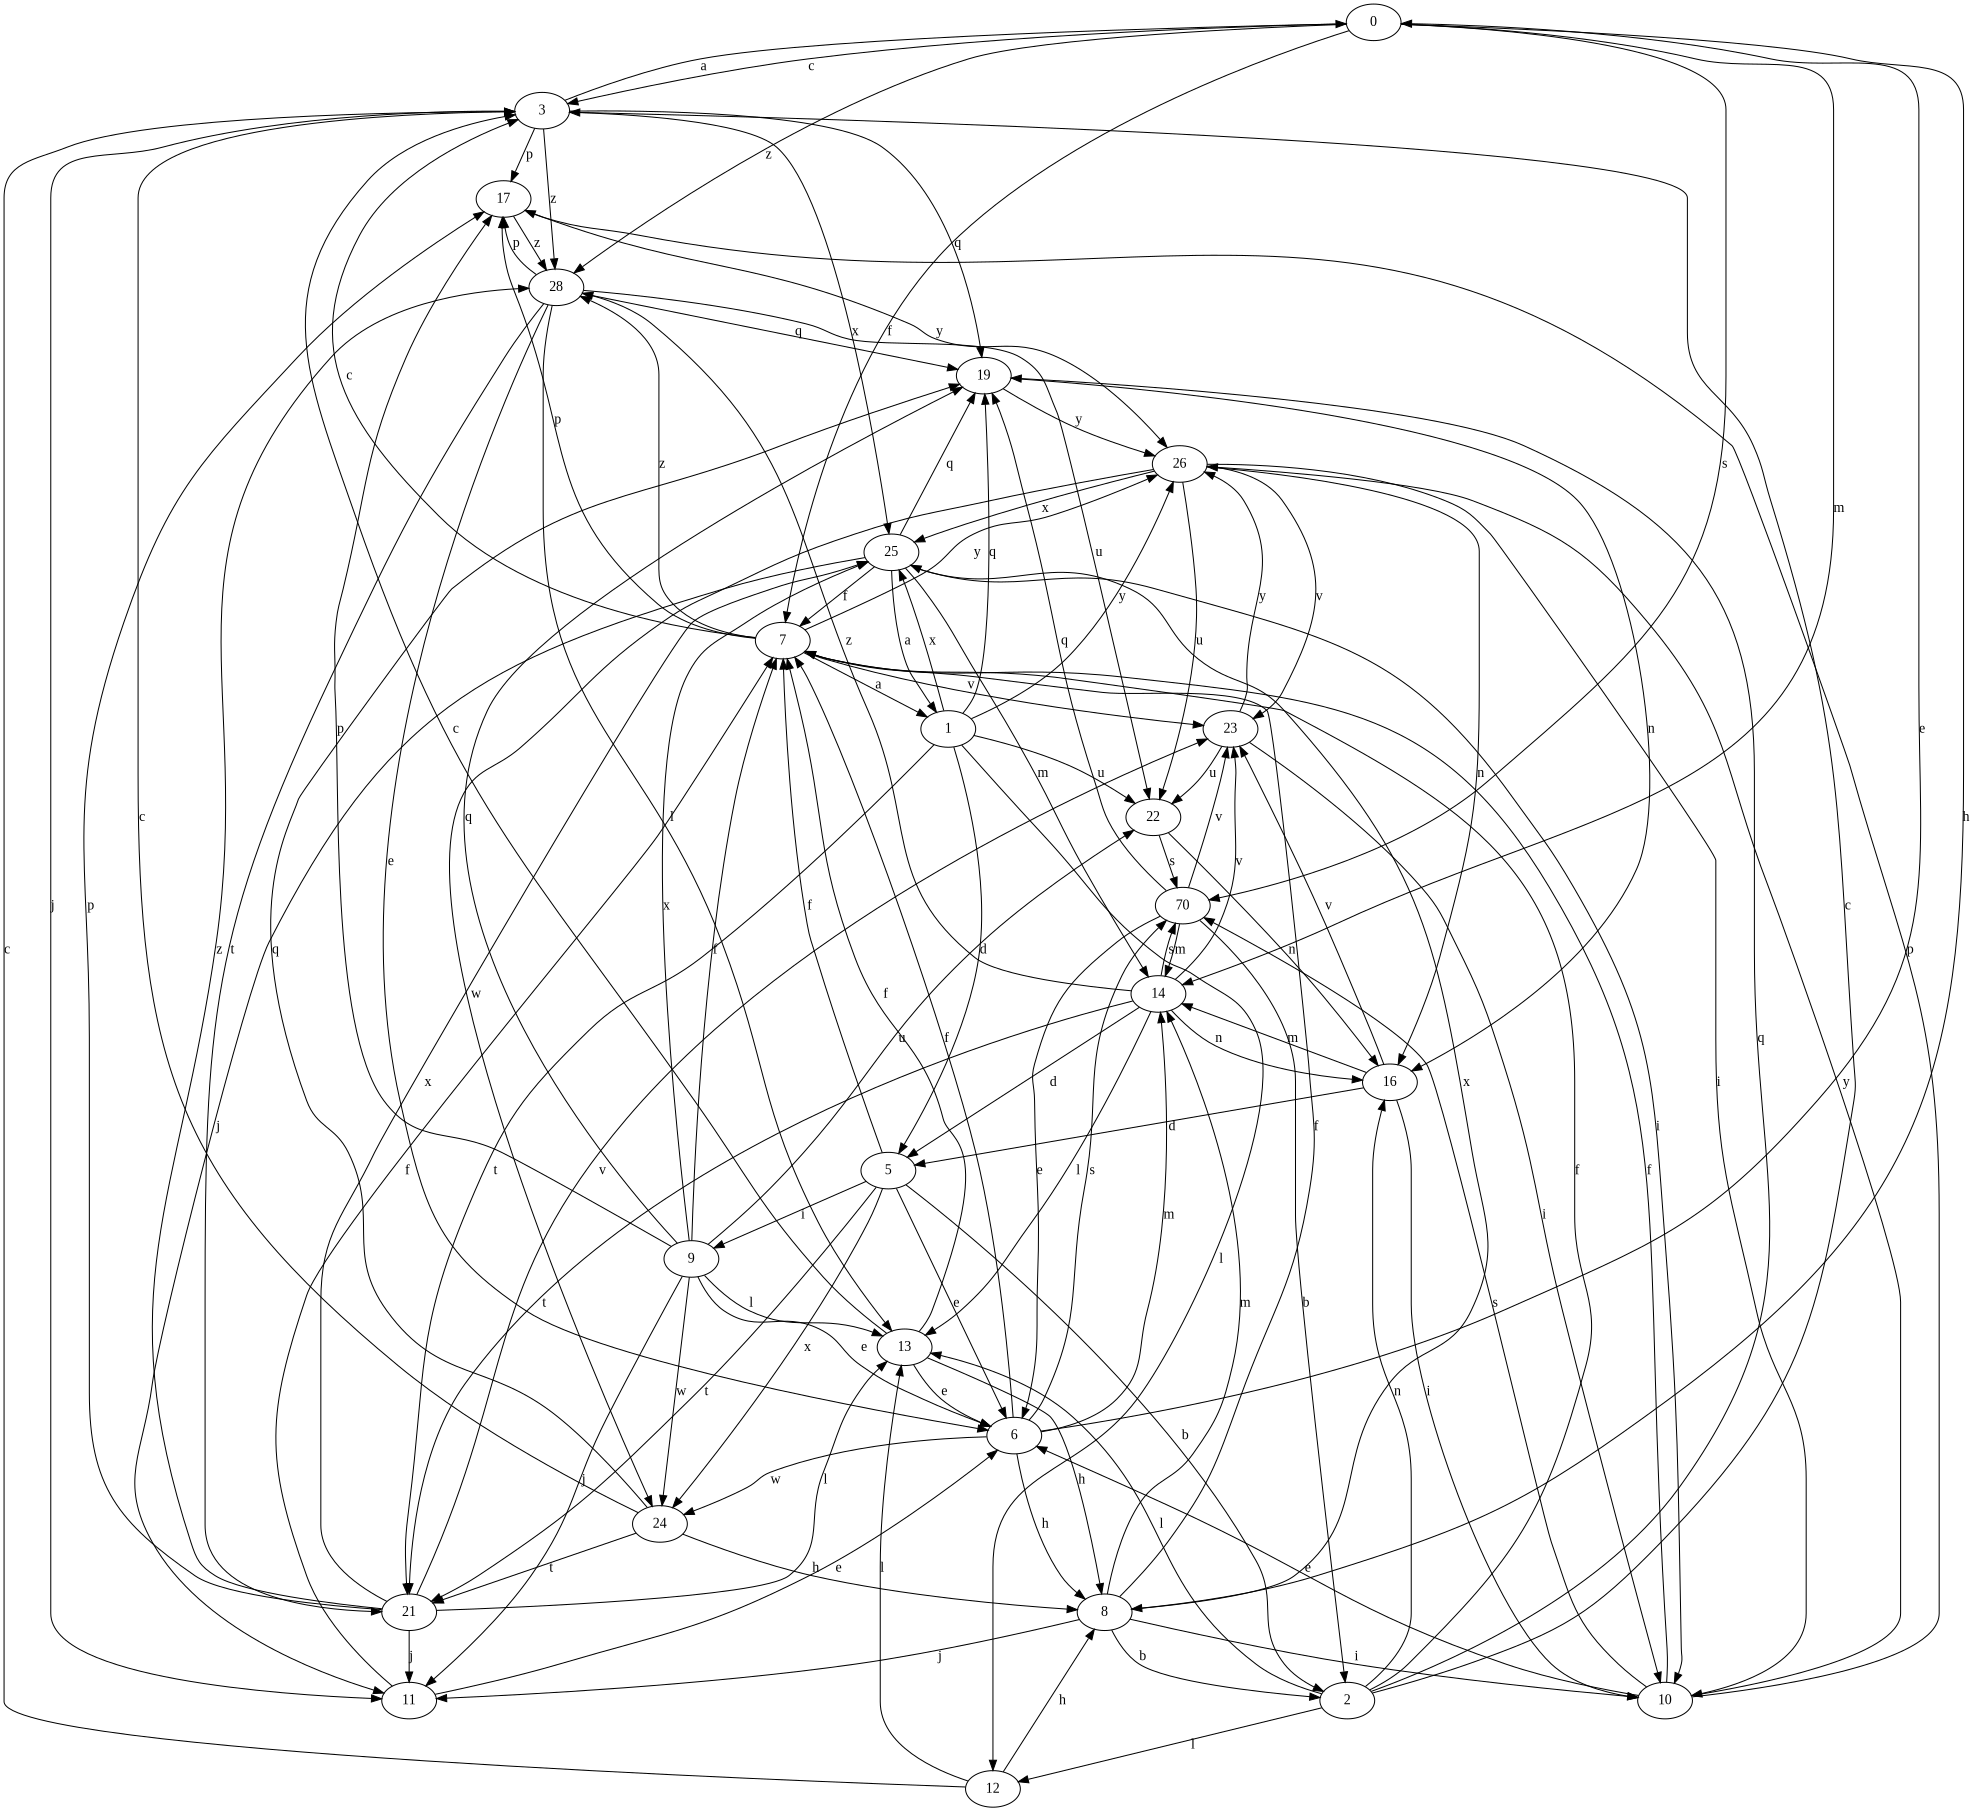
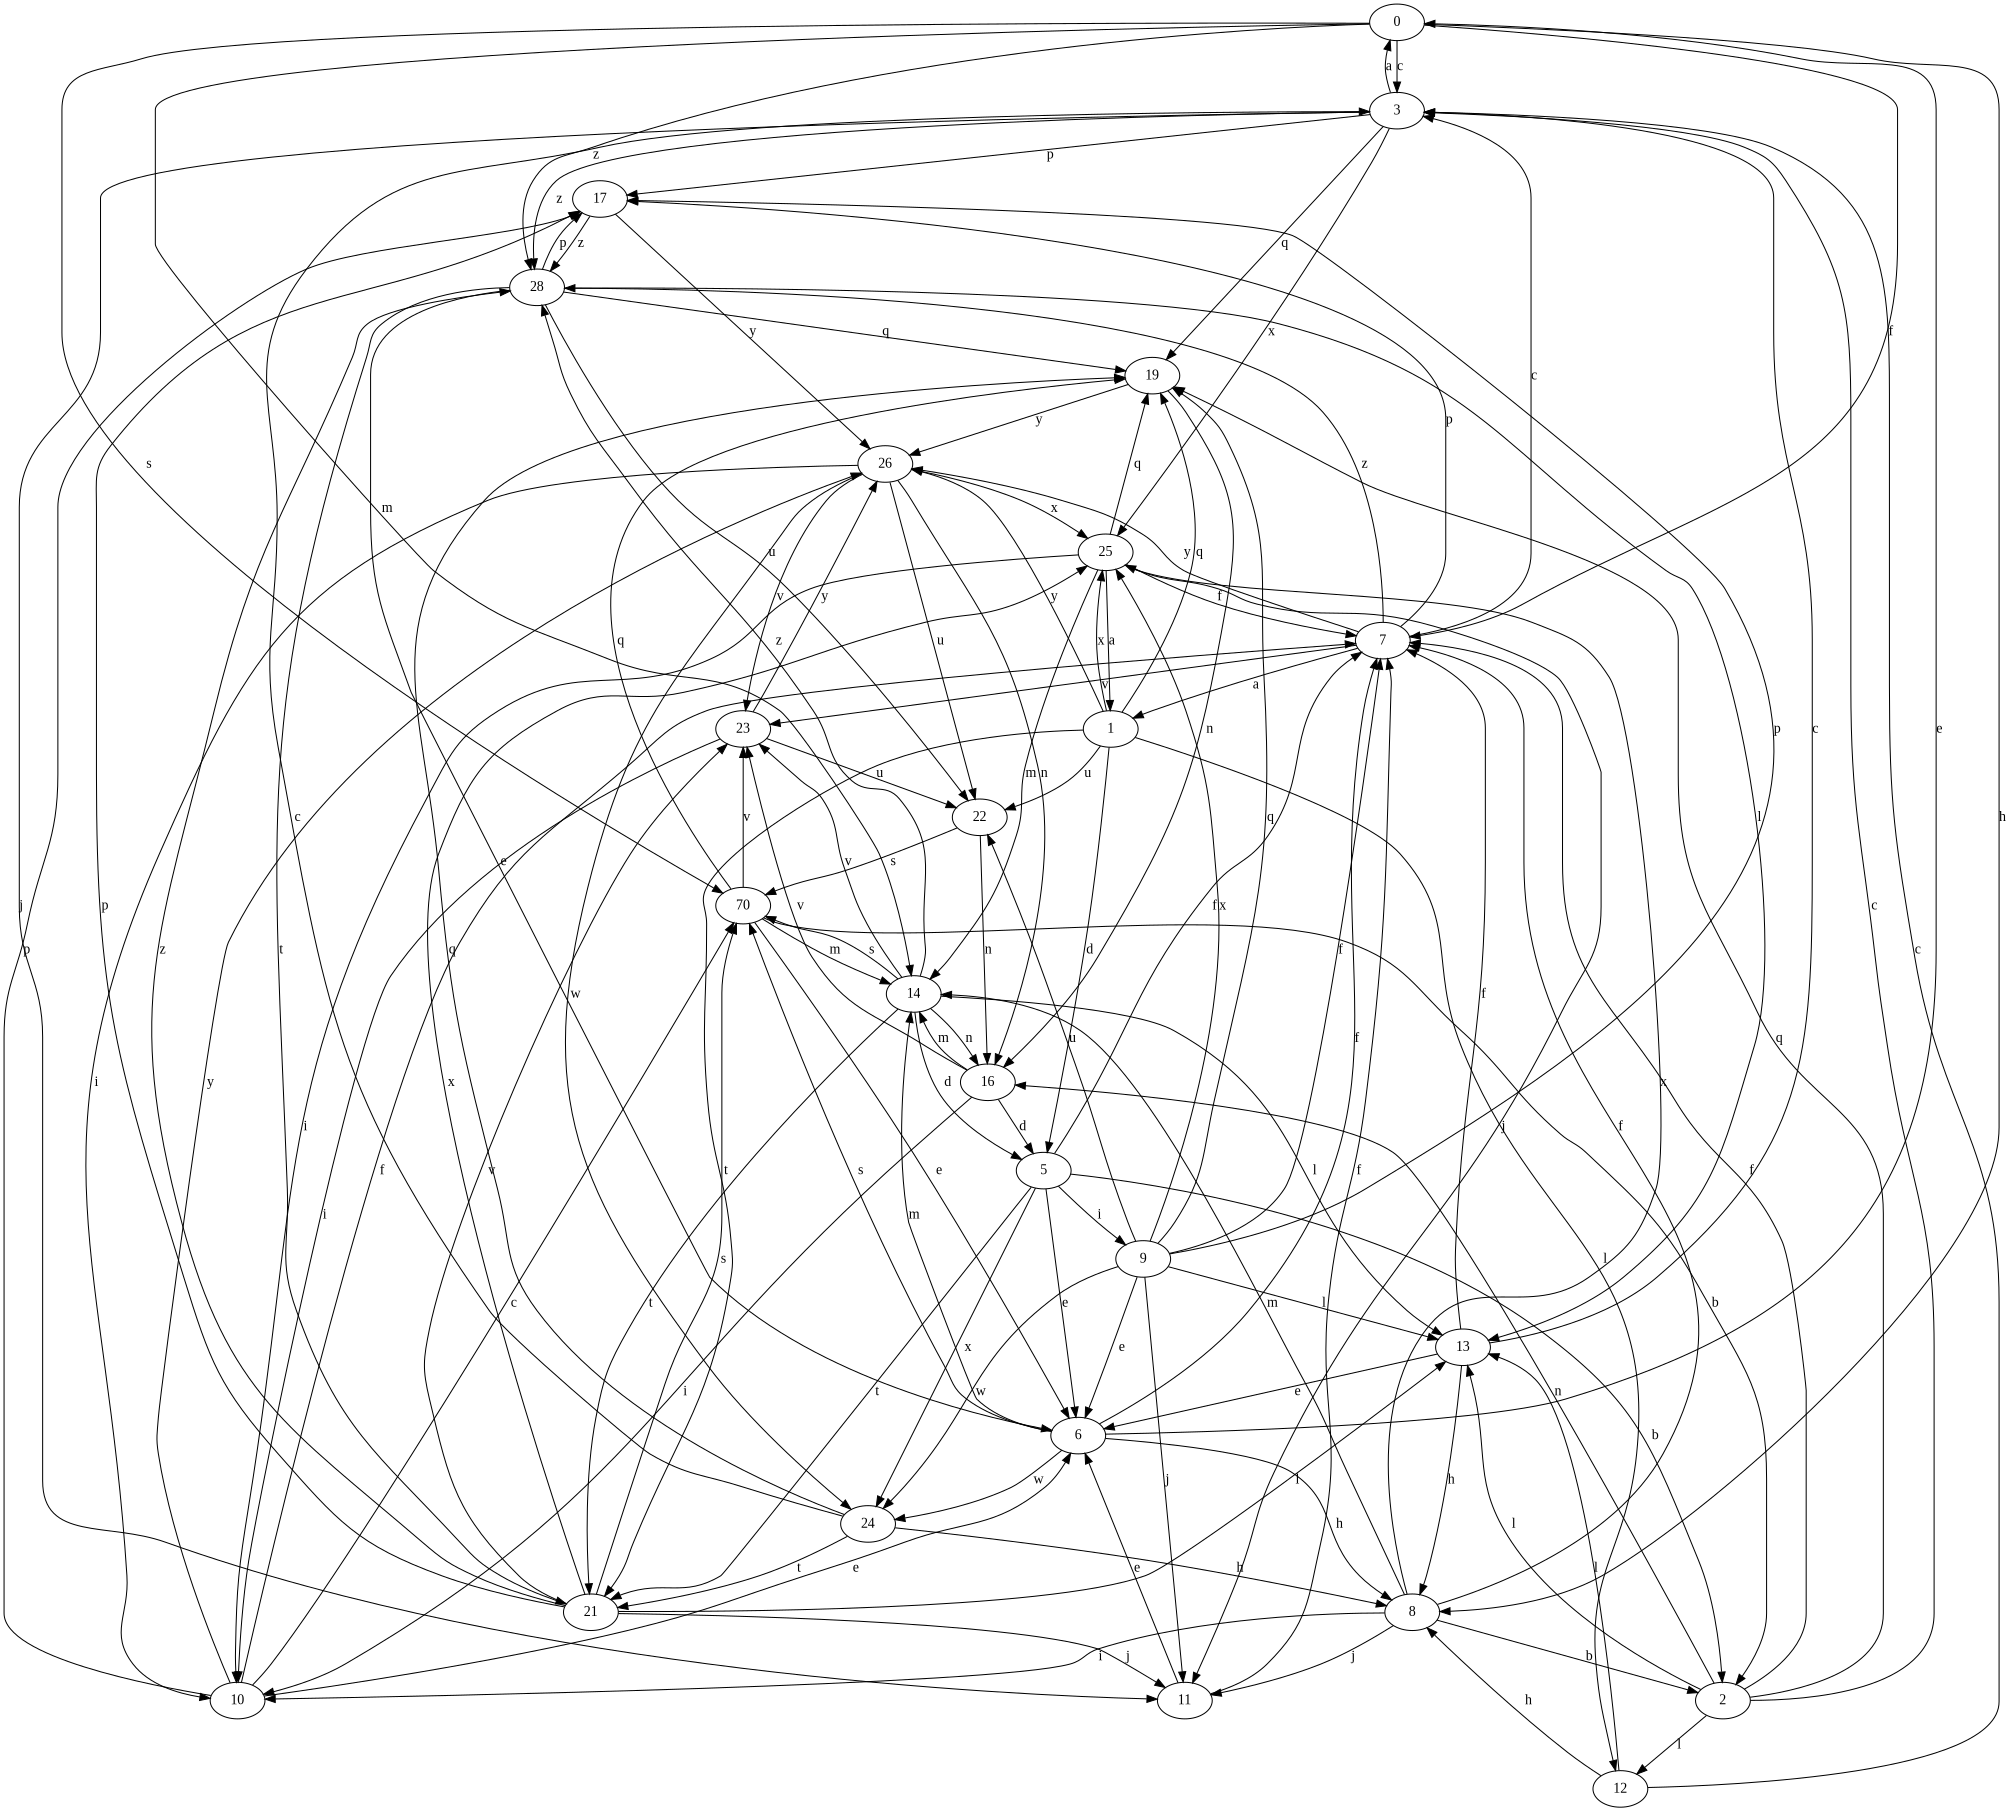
edge "21" -> "70": added, label "s"
edge "10" -> "70": label "s" -> "c"
